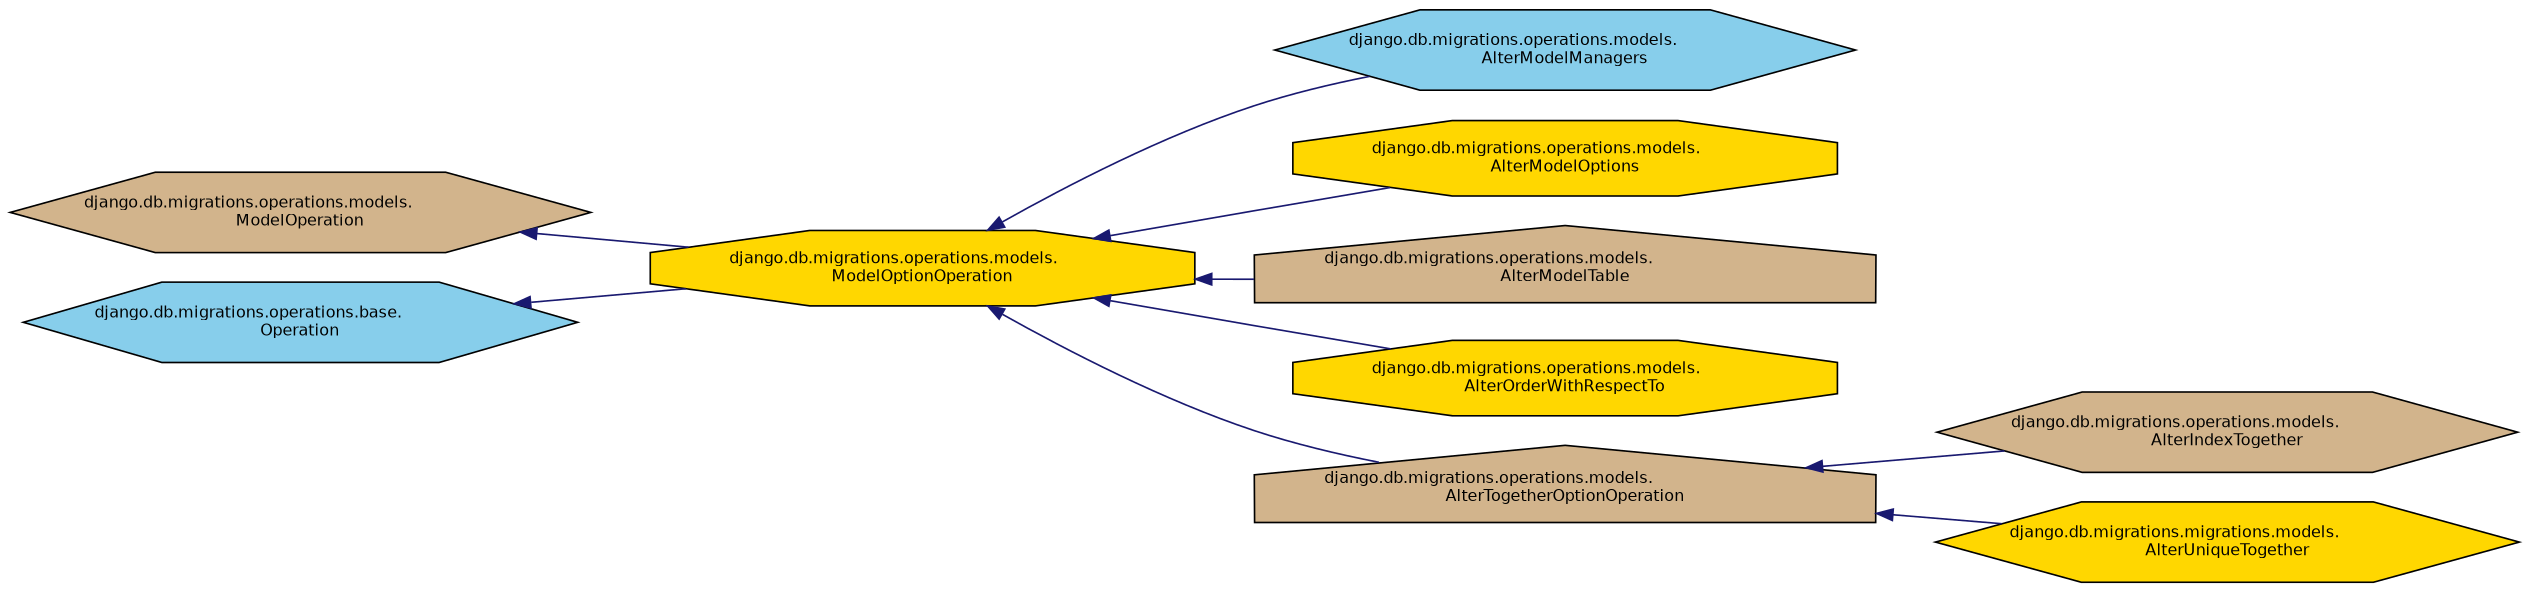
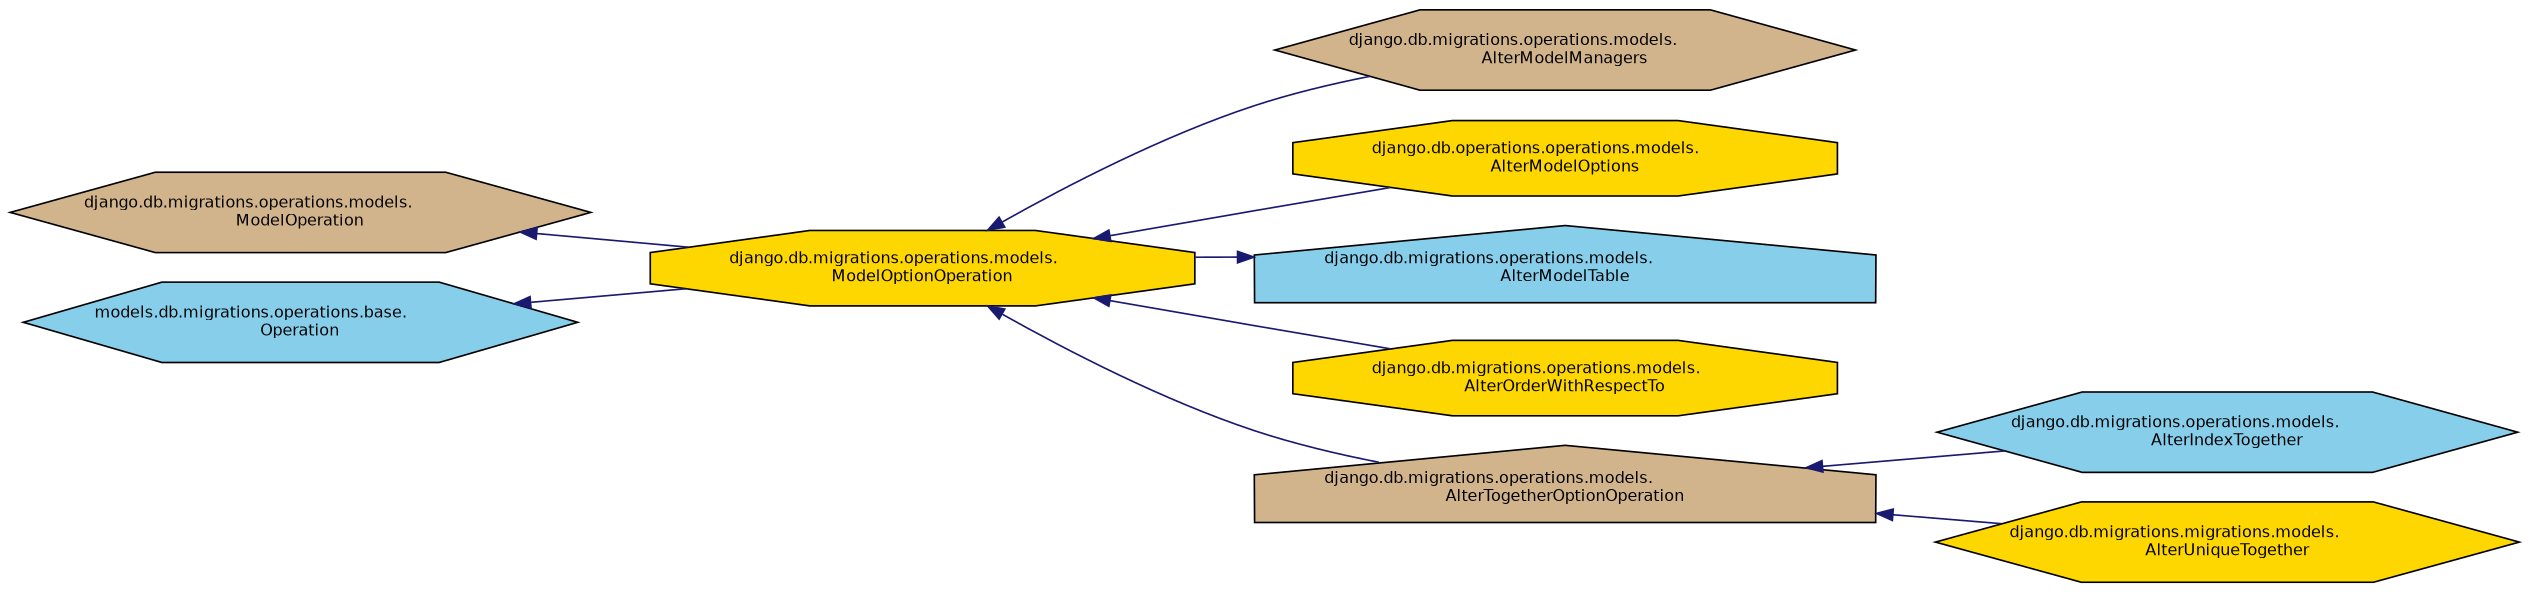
node "django.db.migrations.operations.models. AlterModelManagers": fillcolor skyblue -> tan
node "django.db.migrations.operations.models. AlterModelOptions": label "django.db.migrations.operations.models. AlterModelOptions" -> "django.db.operations.operations.models. AlterModelOptions"
node "django.db.migrations.operations.models. AlterModelTable": fillcolor tan -> skyblue
edge "django.db.migrations.operations.models. AlterModelTable" -> "django.db.migrations.operations.models. ModelOptionOperation": reversed
node "django.db.migrations.operations.base. Operation": label "django.db.migrations.operations.base. Operation" -> "models.db.migrations.operations.base. Operation"
node "django.db.migrations.operations.models. AlterIndexTogether": fillcolor tan -> skyblue
